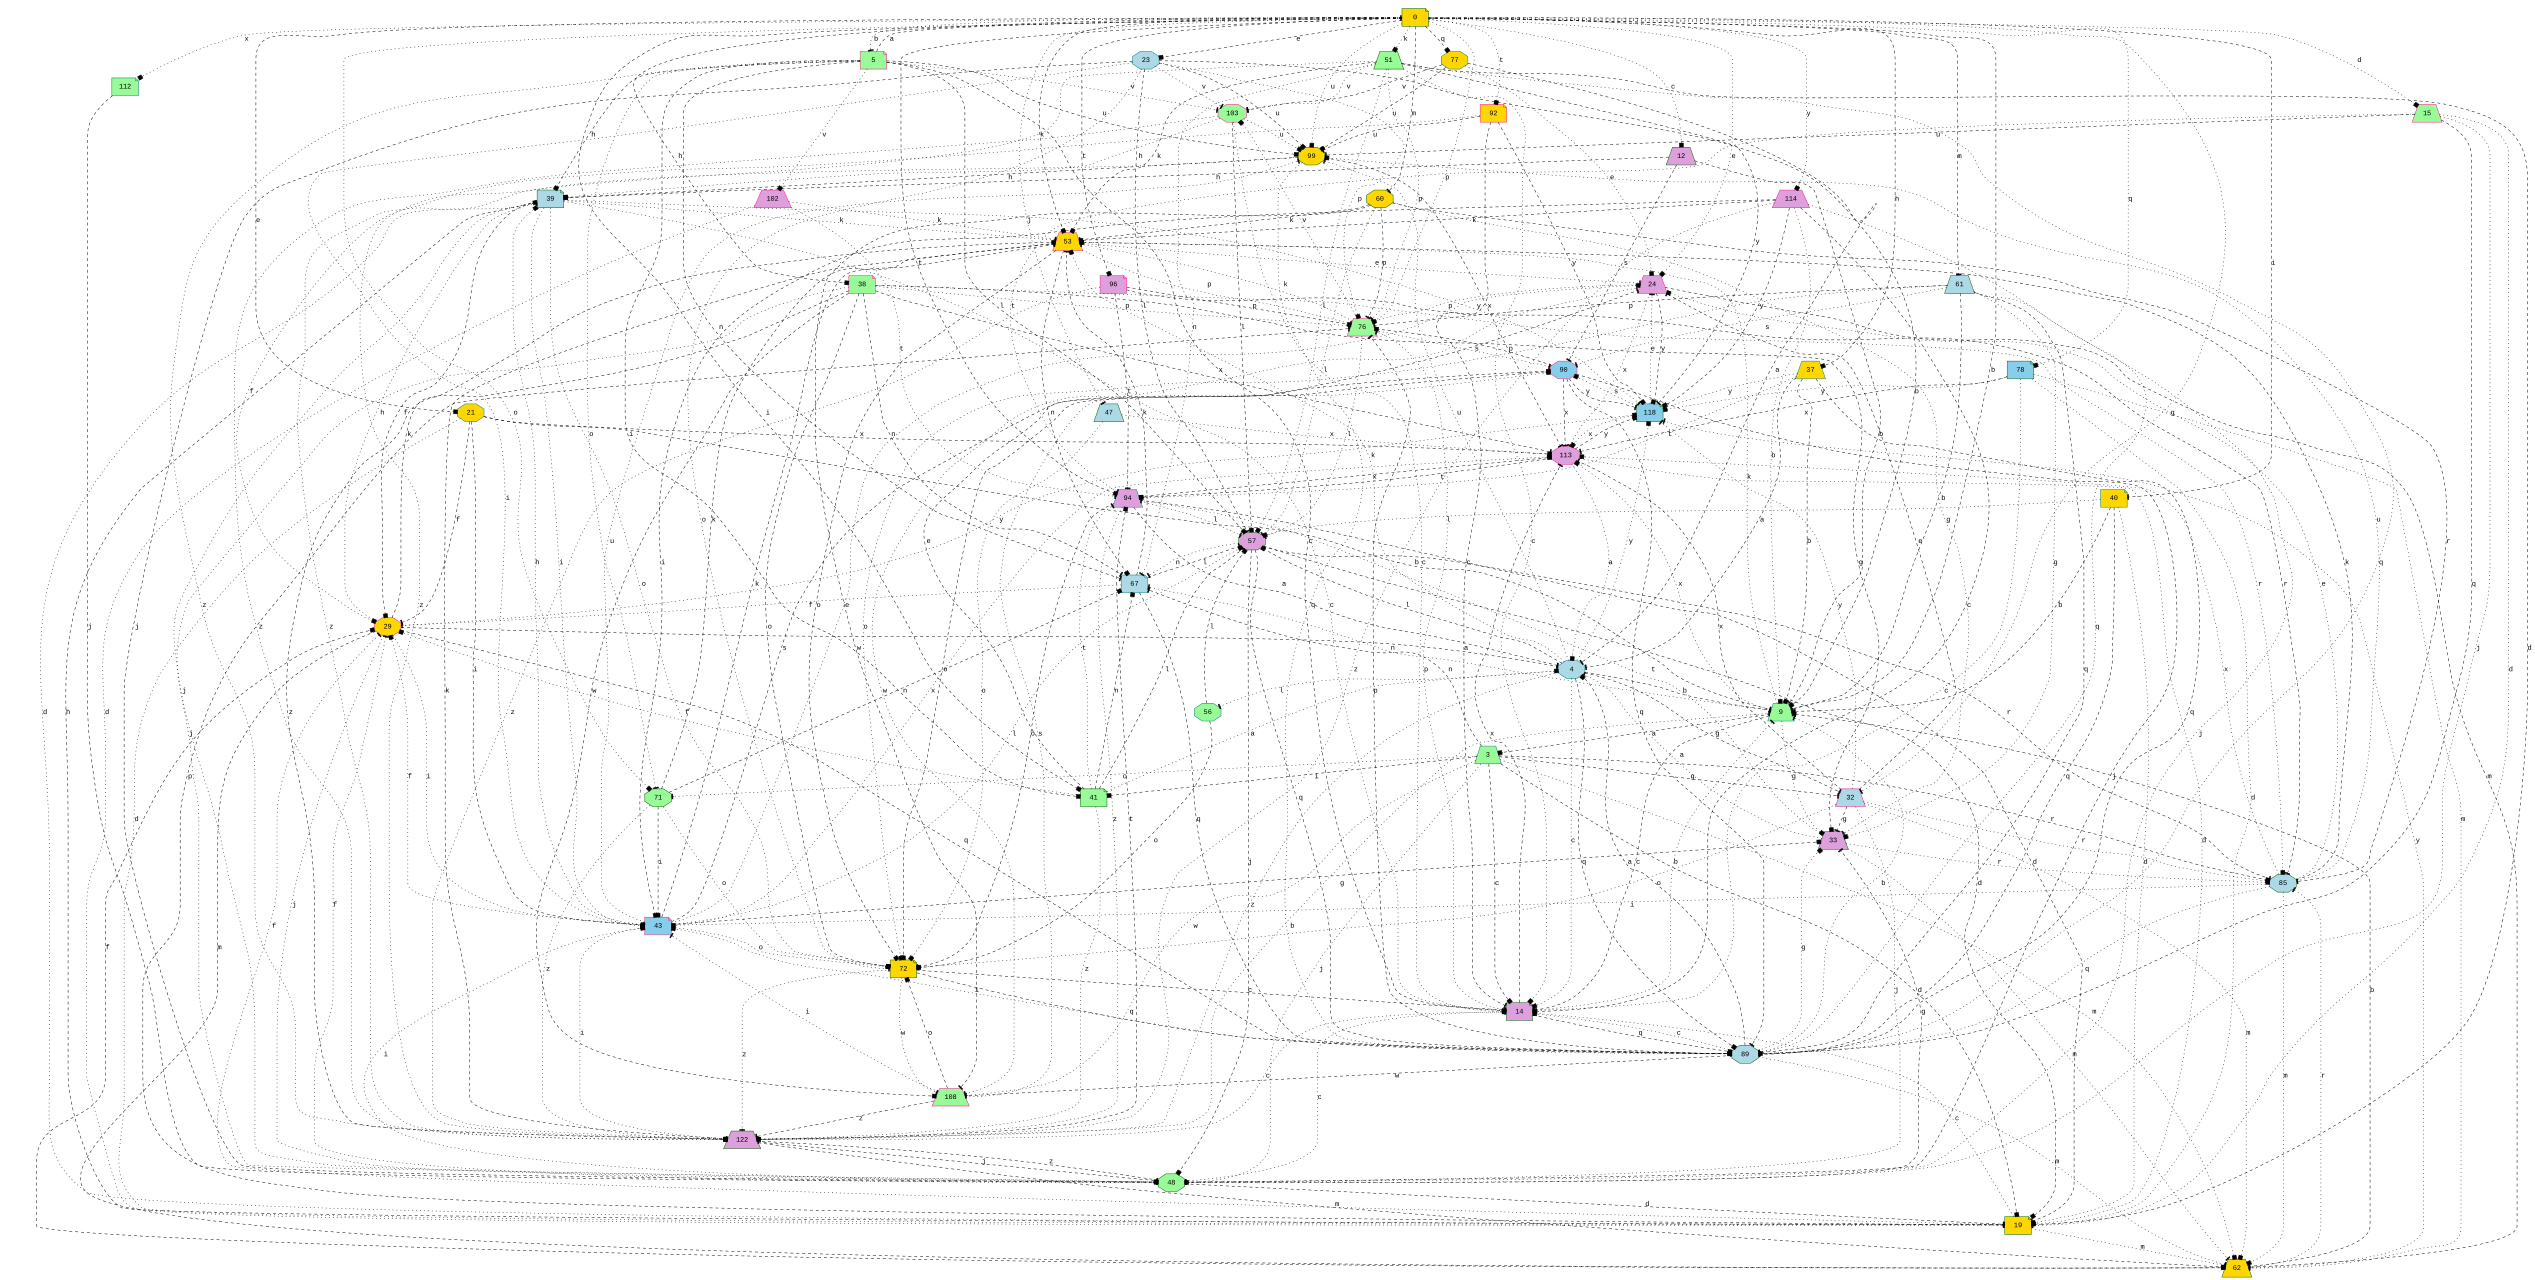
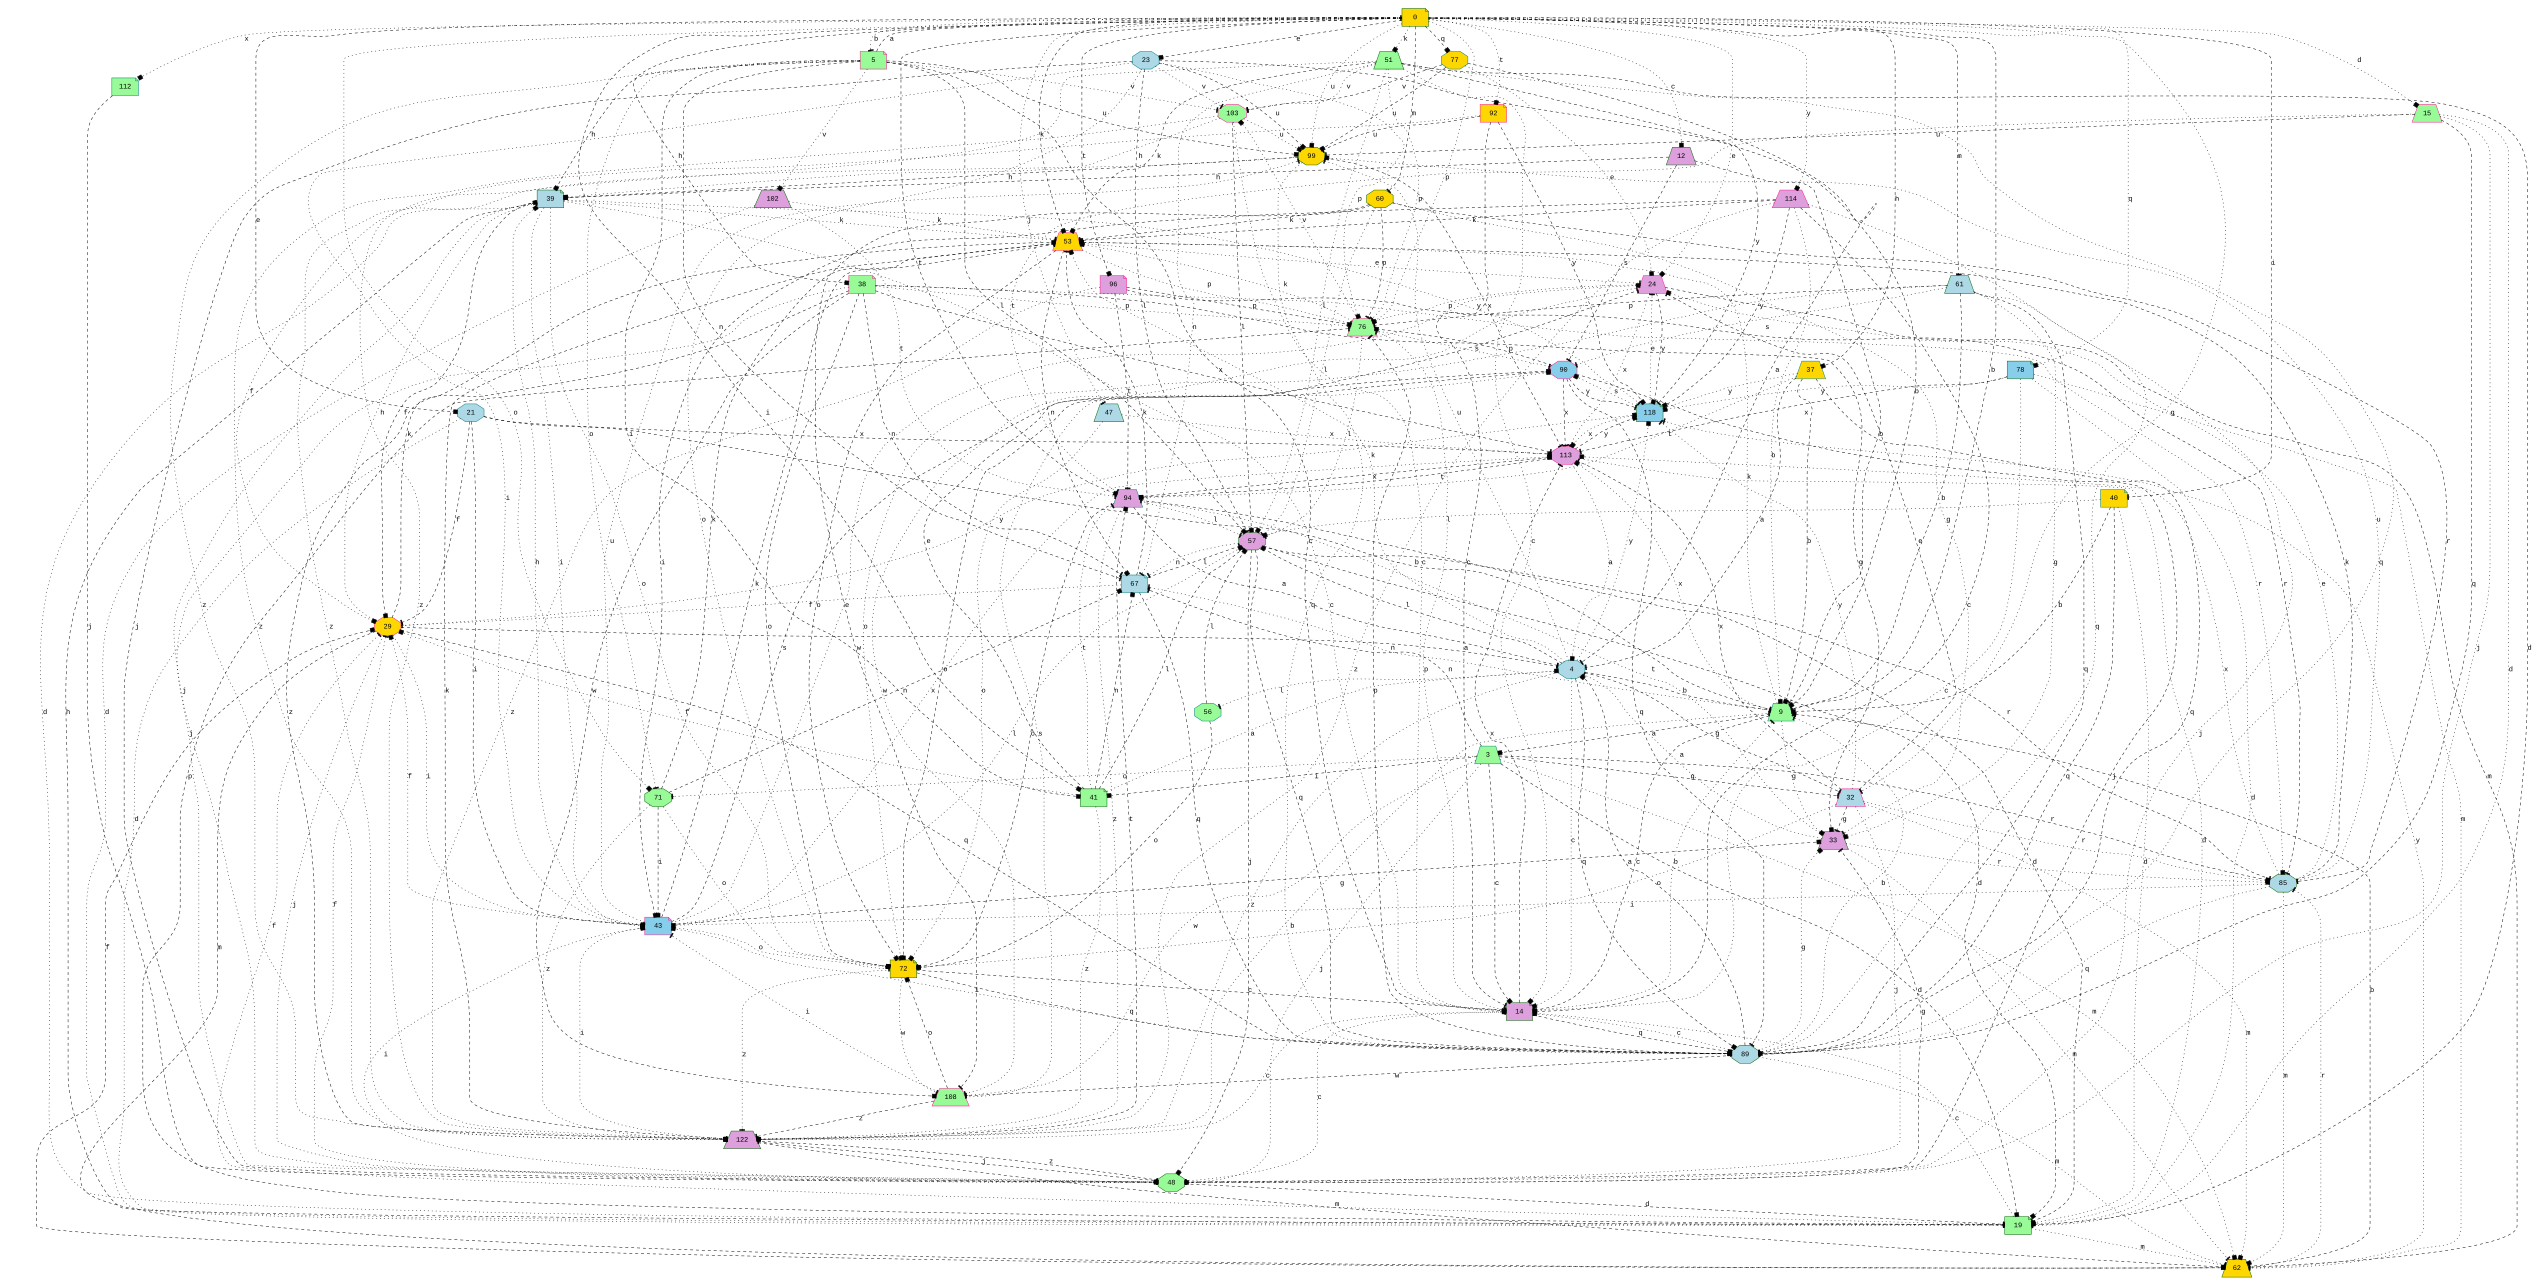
node "102": color deeppink -> darkgreen
edge "76" -> "53": arrowhead tee -> box
node "21": fillcolor gold -> lightblue
node "19": fillcolor gold -> palegreen
